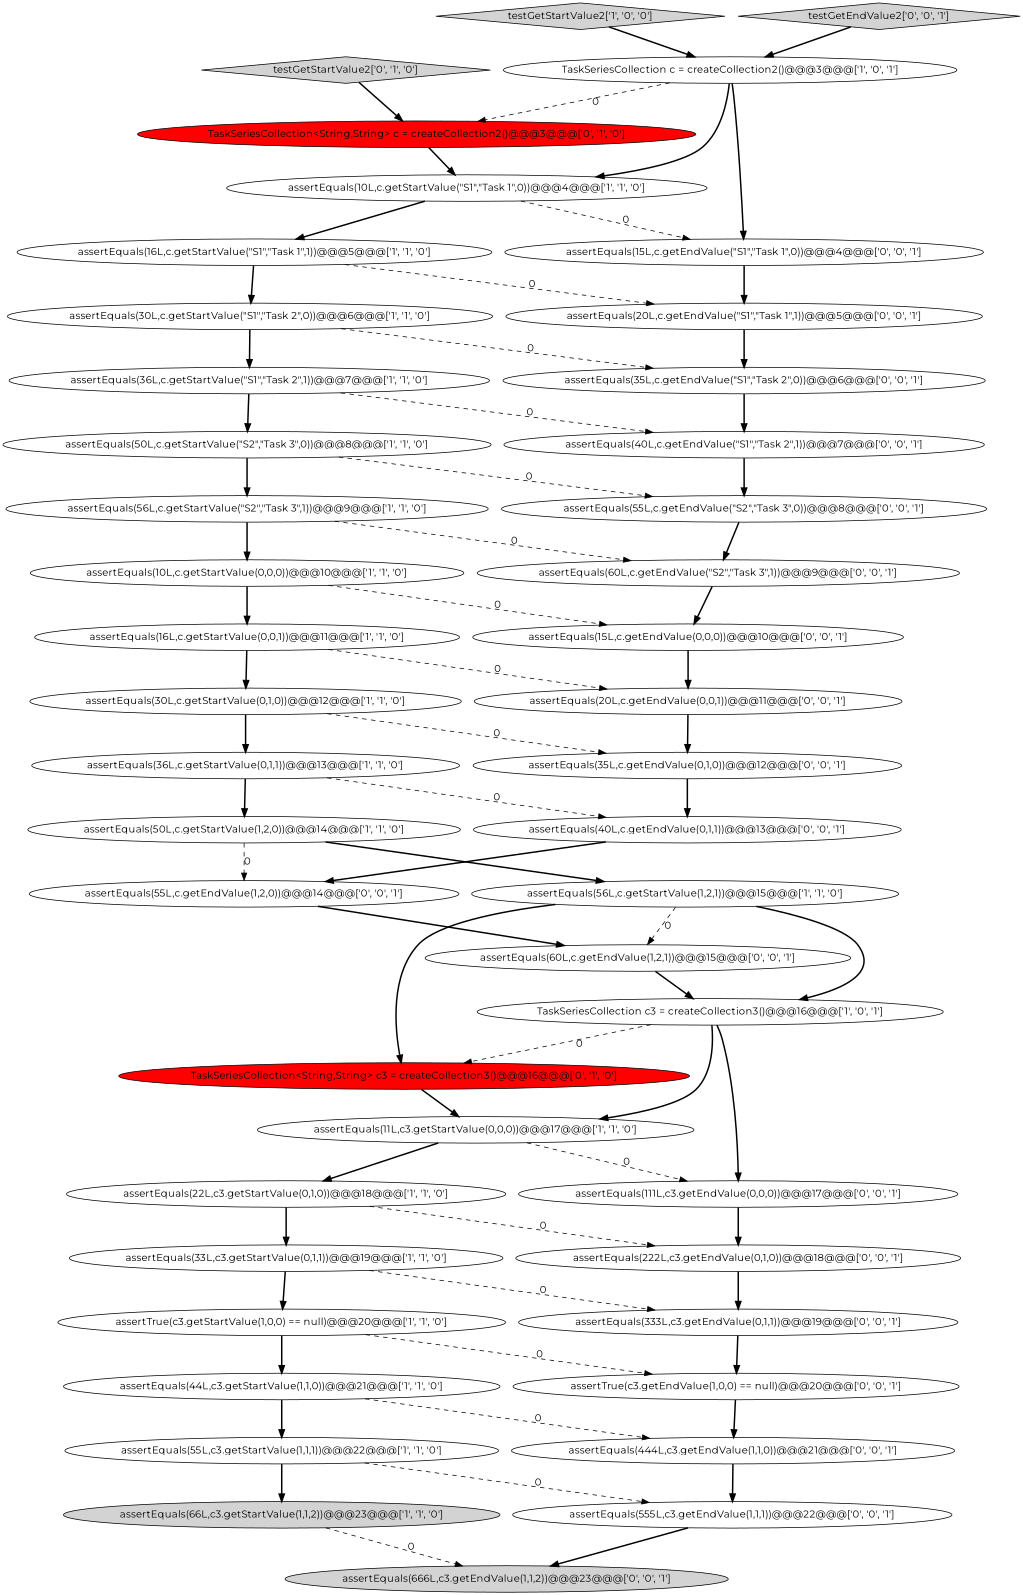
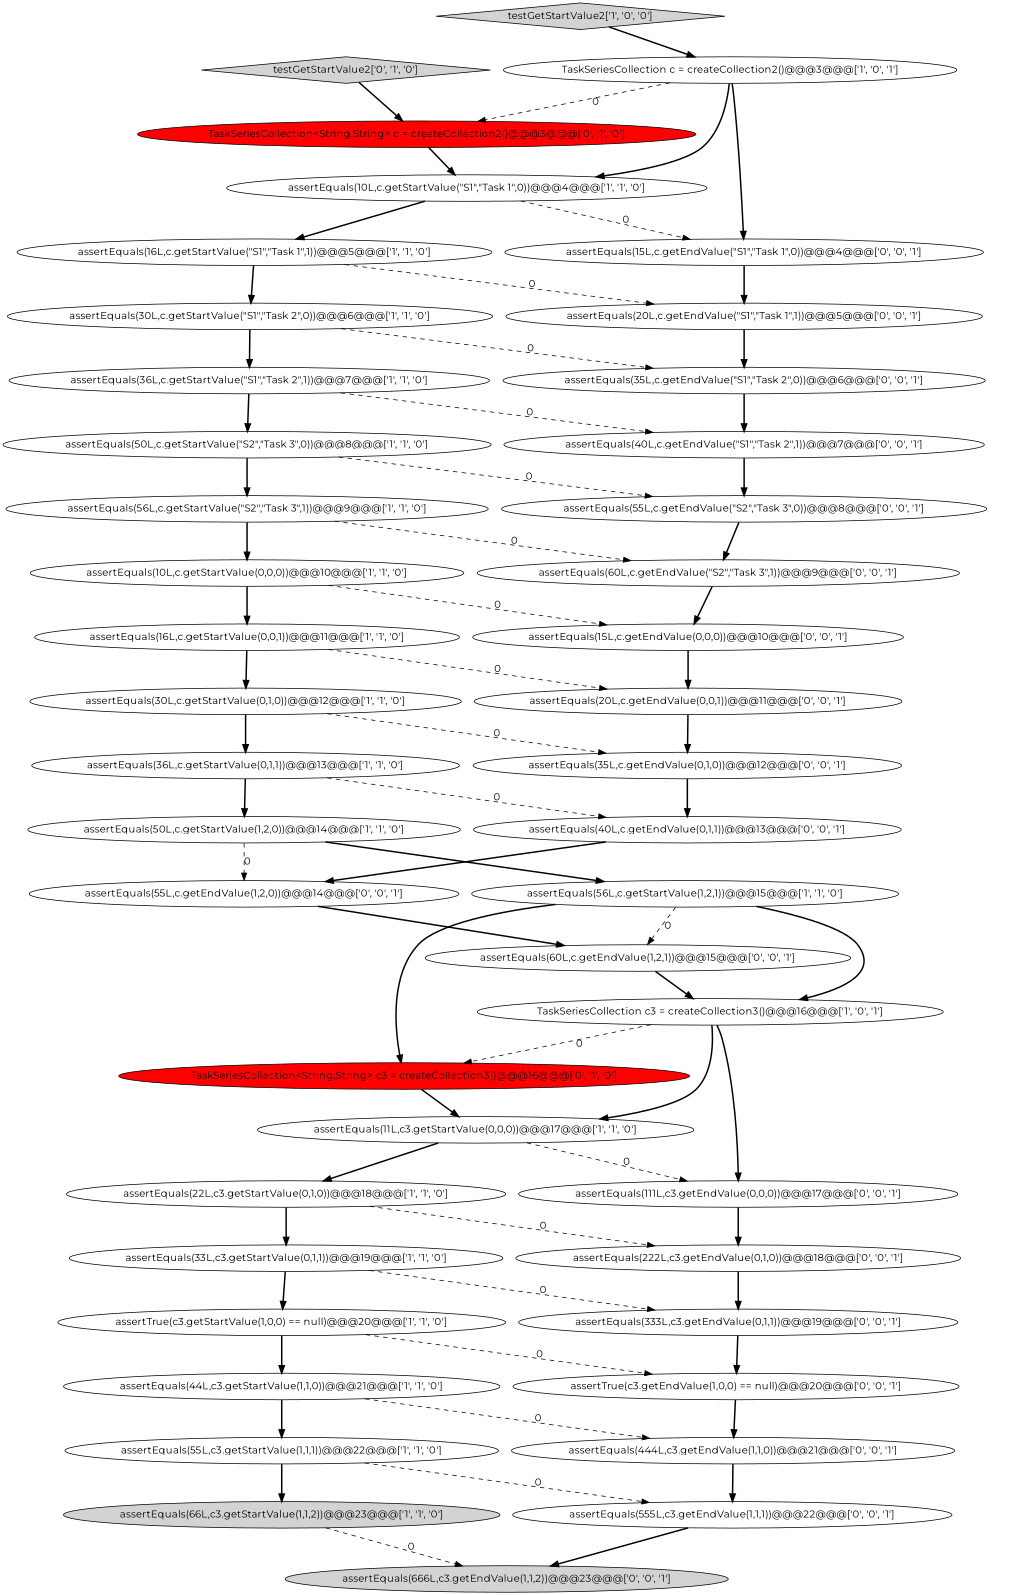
node "testGetEndValue2['0', '0', '1']": removed
